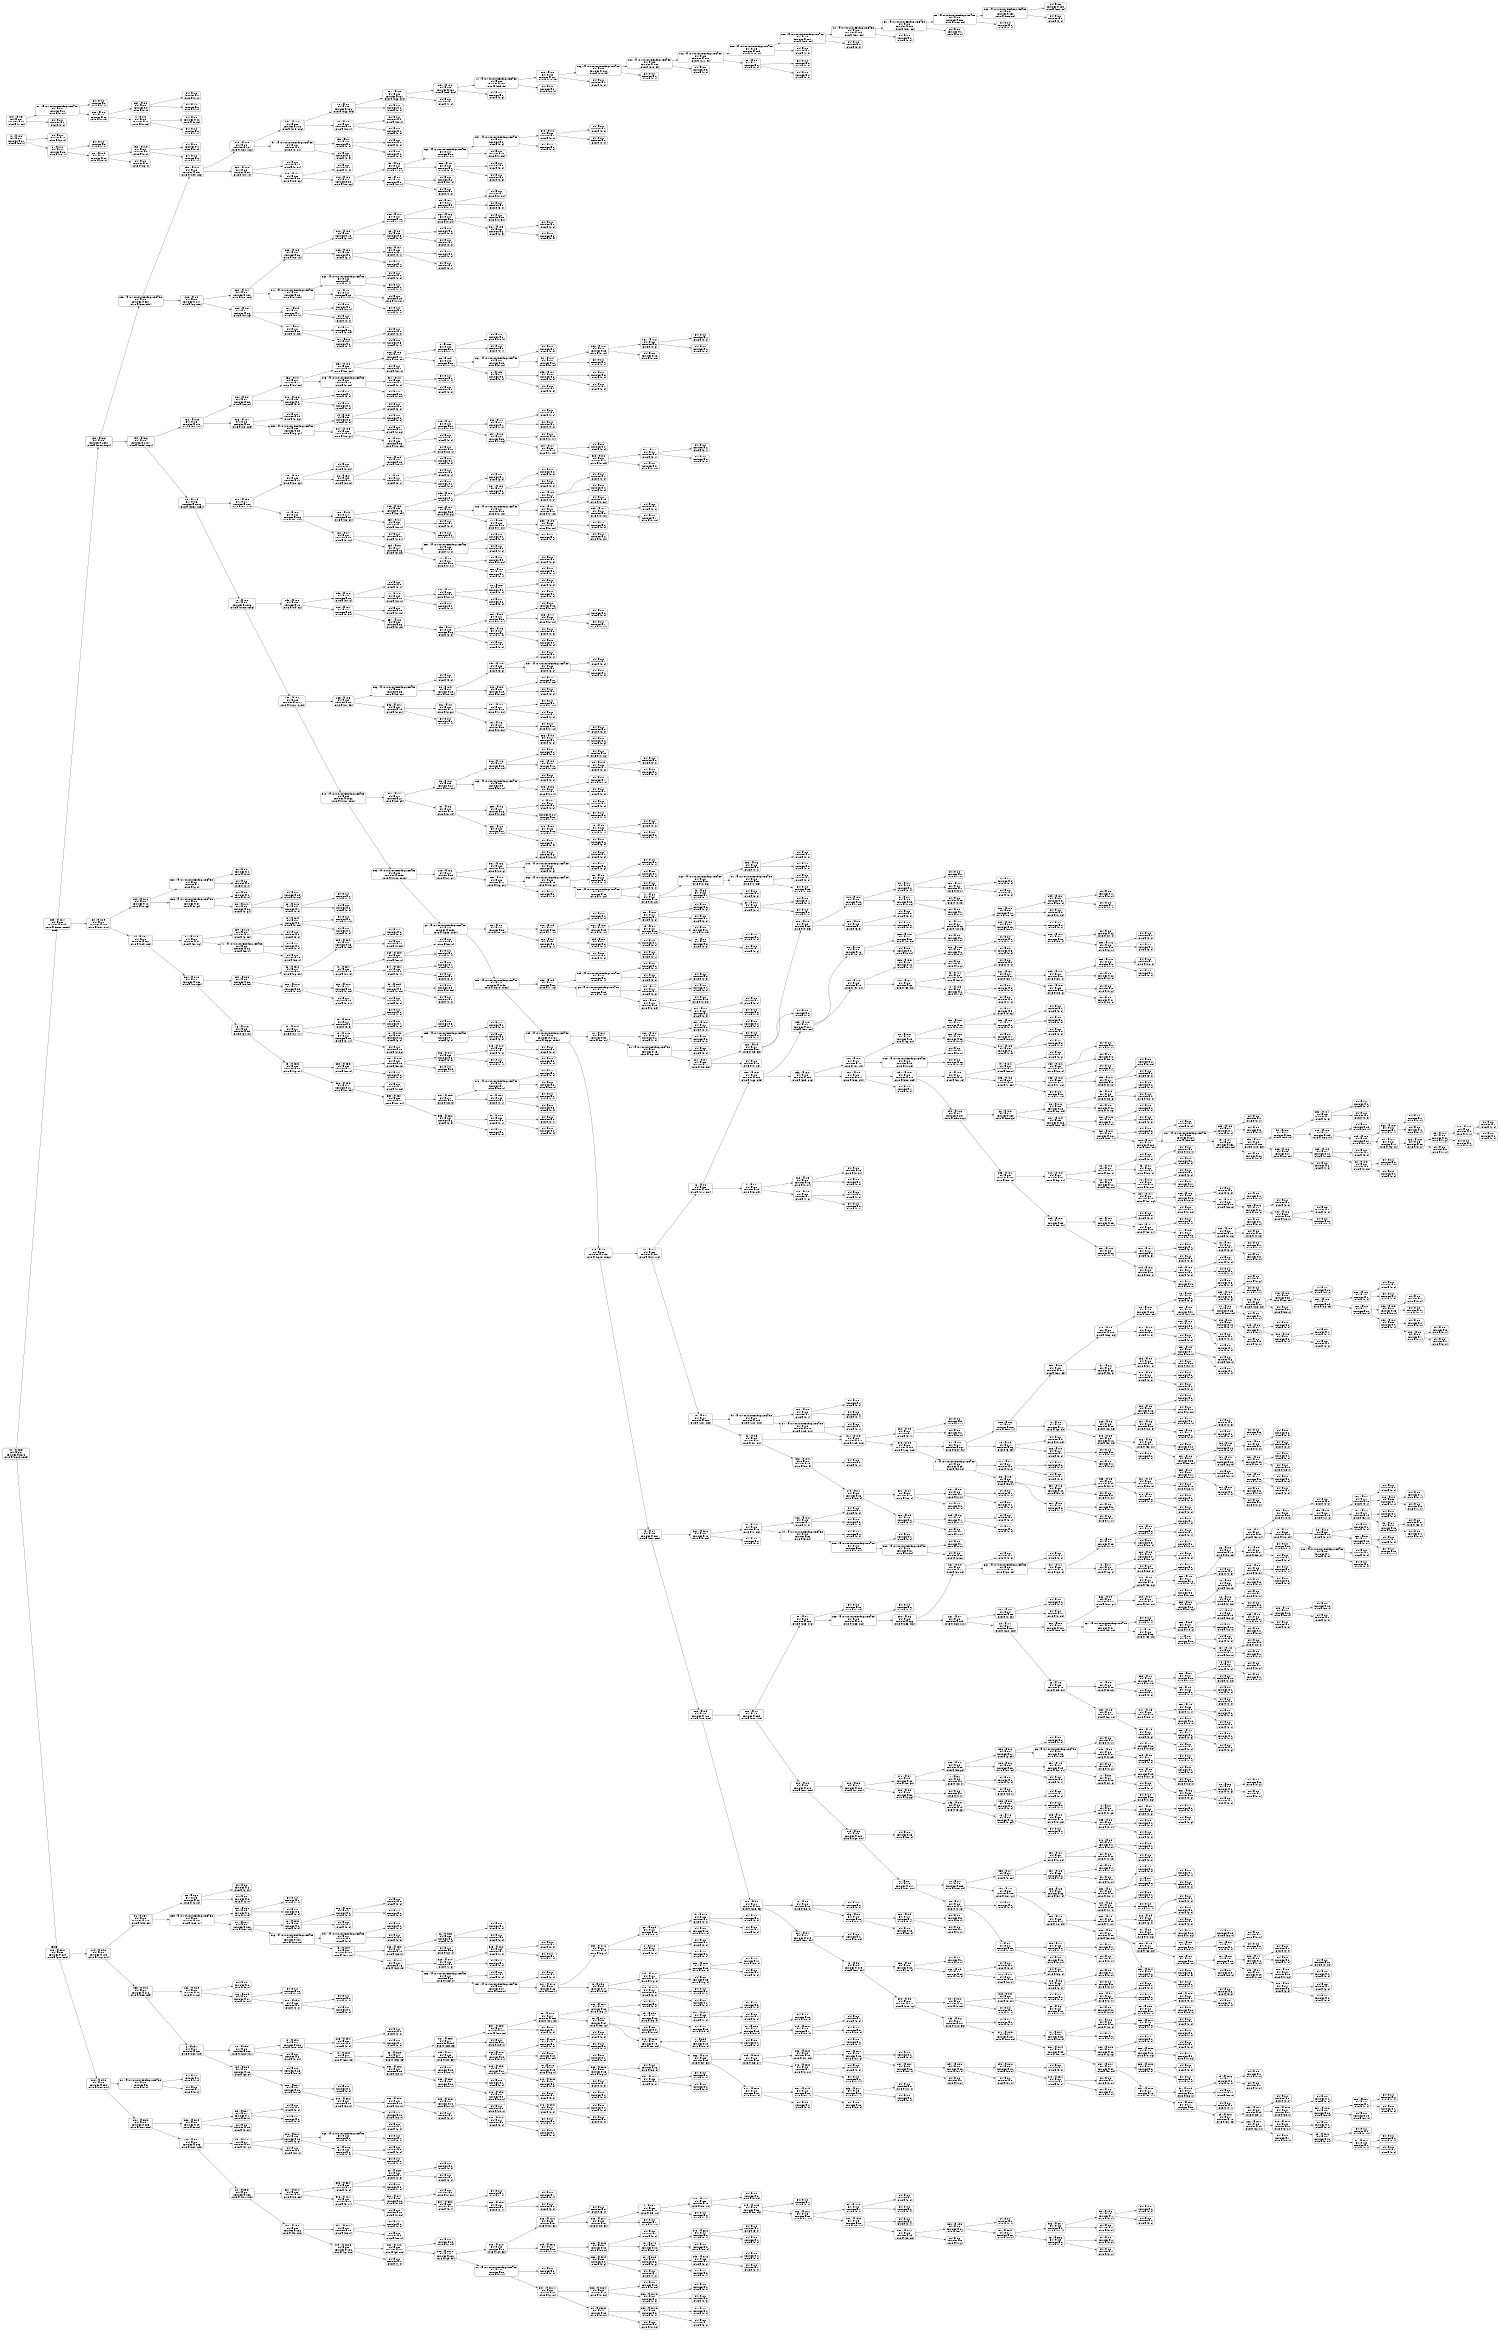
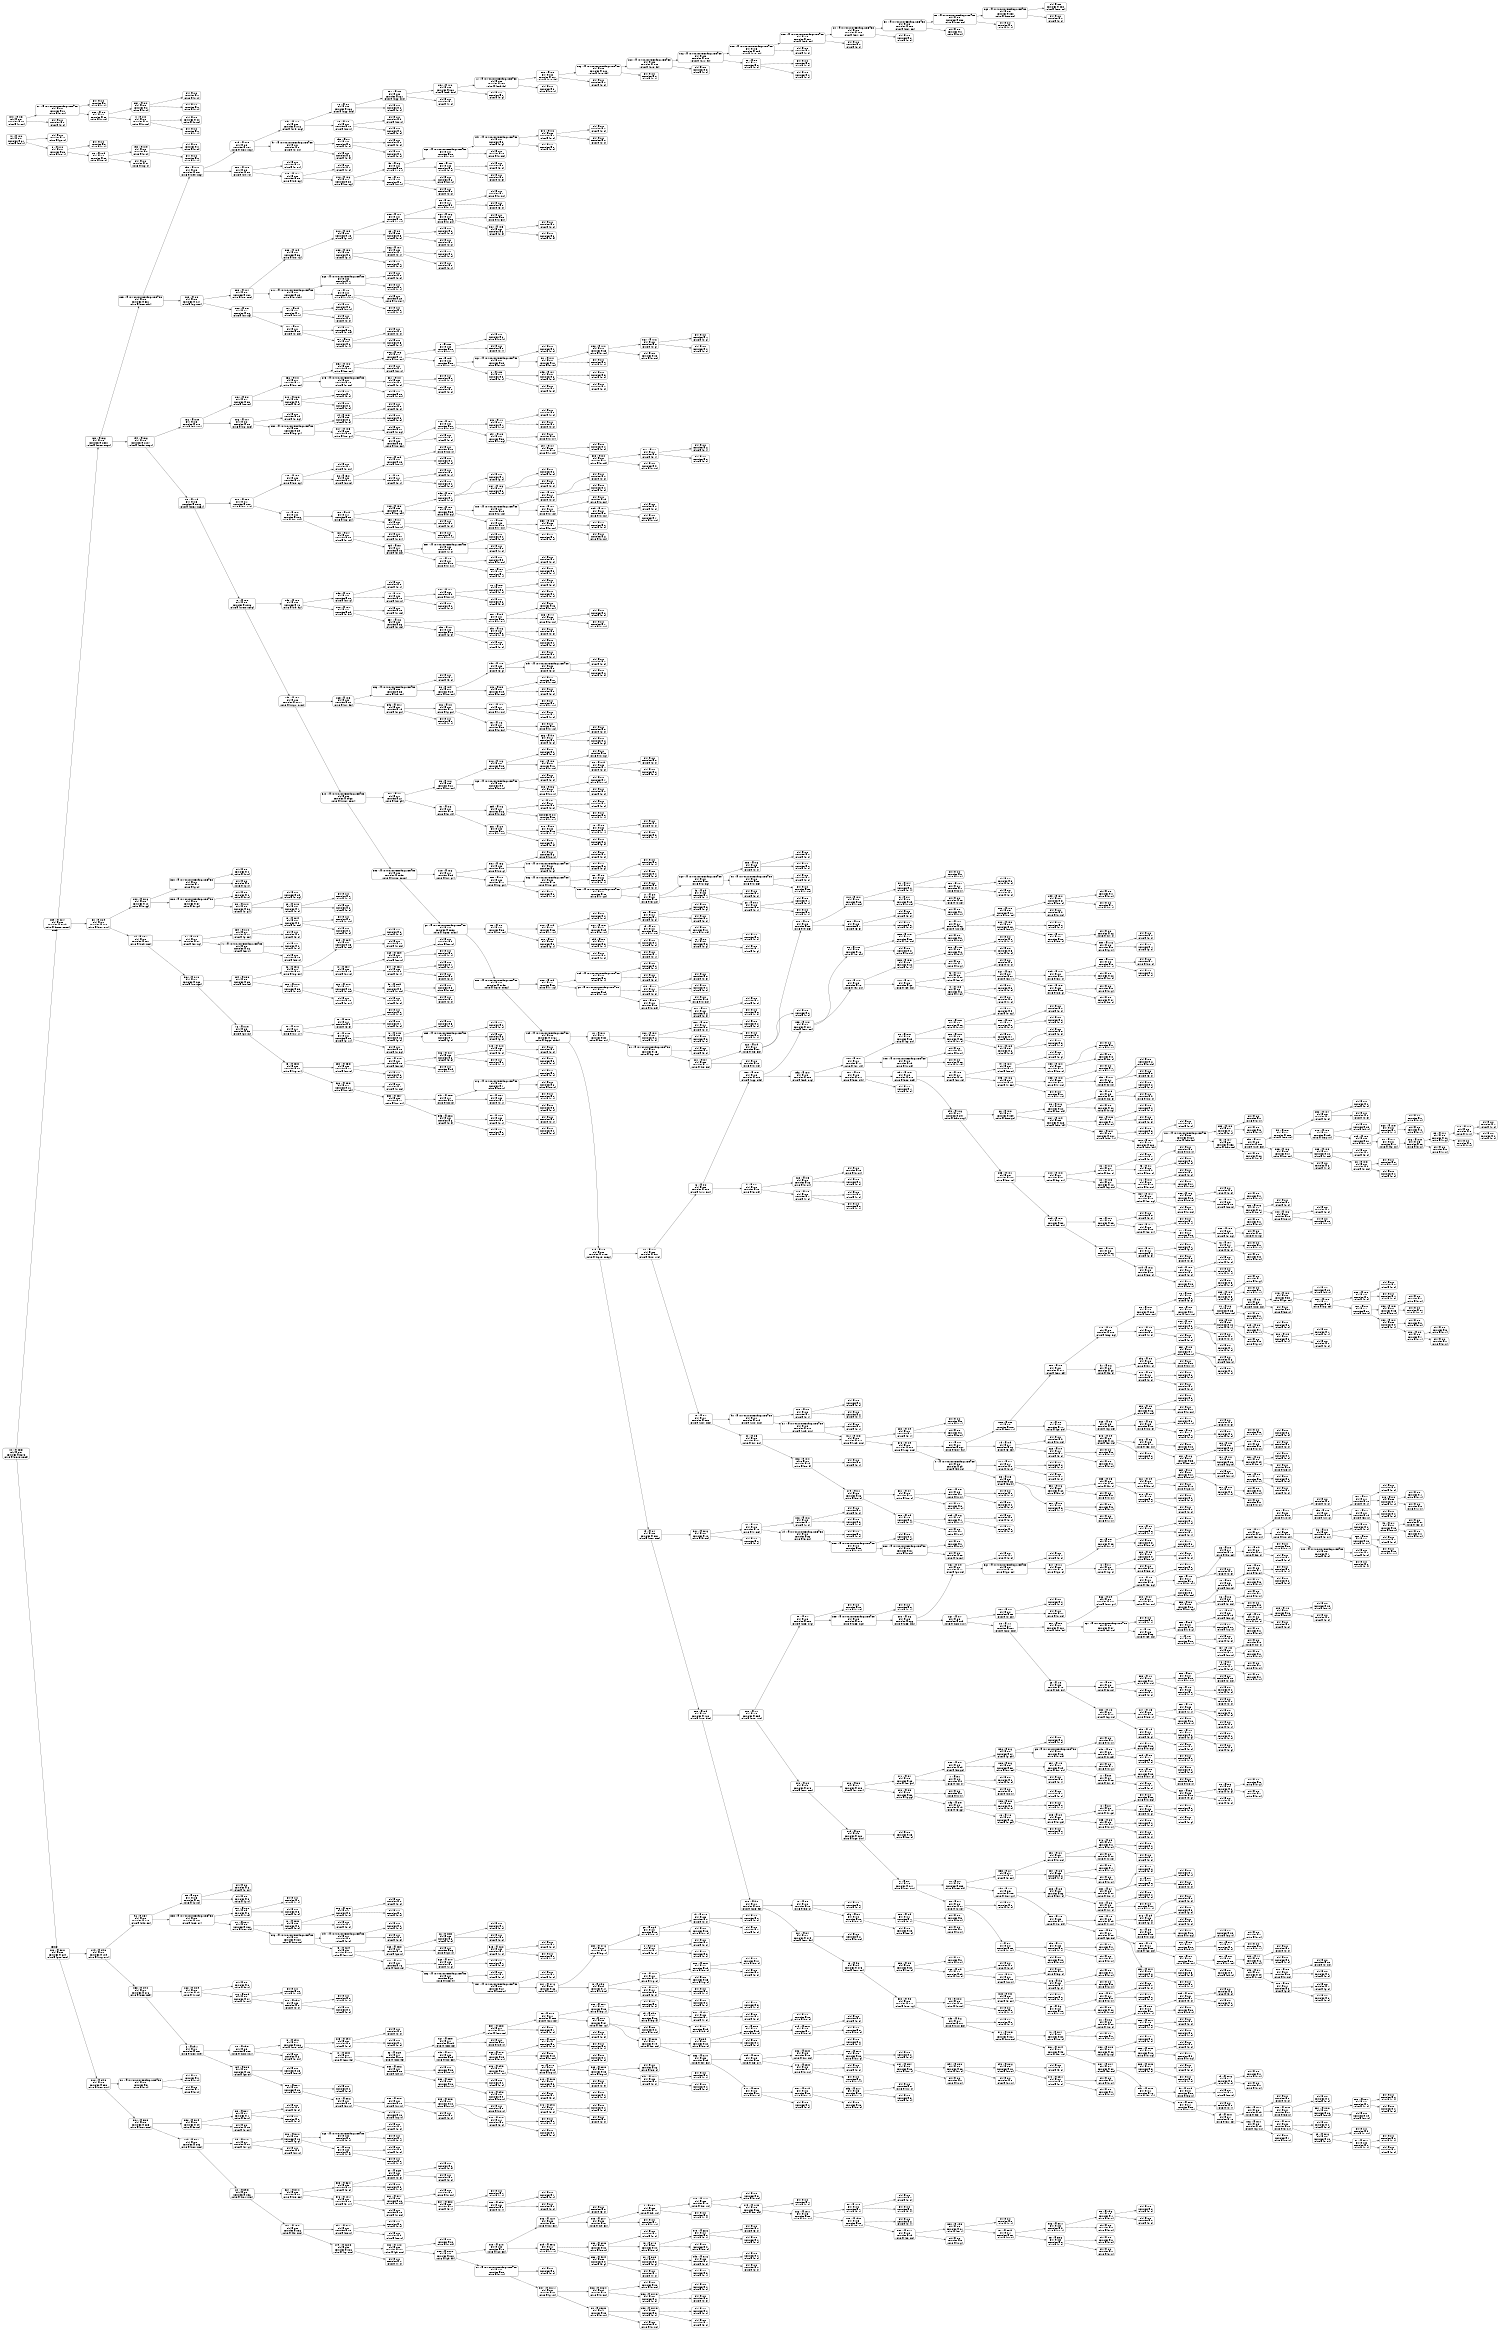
edge "308 <= -0.9 gini = 0.2 samples = 56 value = [12, 76]" -> "283 <= -3.8 gini = 0.5 samples = 8 value = [6, 4]": removed
edge "195 <= 0.1 gini = 0.5 samples = 11 value = [6, 8]" -> "381 <= 3.9 gini = 0.1 samples = 25 value = [2, 37]": now "357 <= 0.6 gini = 0.3 samples = 36 value = [8, 45]" -> "381 <= 3.9 gini = 0.1 samples = 25 value = [2, 37]"
edge "110 <= 0.2 gini = 0.3 samples = 97 value = [127, 22]" -> "375 <= 0.2 gini = 0.5 samples = 12 value = [9, 7]": now "310 <= -0.3 gini = 0.2 samples = 5 value = [1, 8]" -> "375 <= 0.2 gini = 0.5 samples = 12 value = [9, 7]"
edge "2 <= 23.9 gini = 0.2 samples = 20 value = [31, 3]" -> "373 <= 22.3 gini = 0.4 samples = 79 value = [88, 35]": reversed
